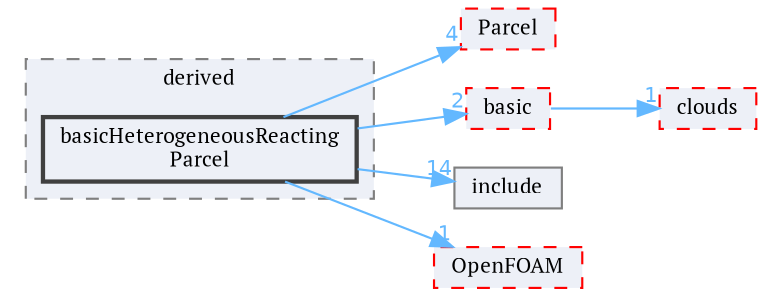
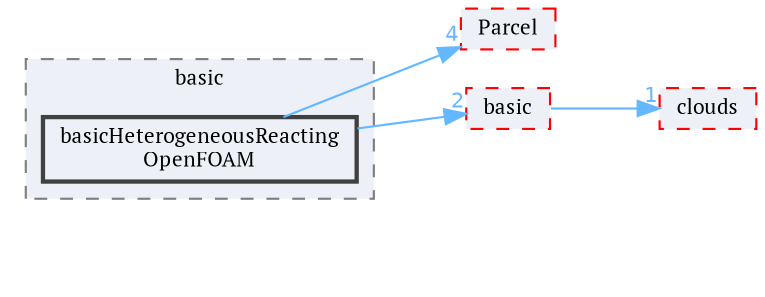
cluster "derived": label "derived" -> "basic"
node "basicHeterogeneousReacting Parcel": label "basicHeterogeneousReacting Parcel" -> "basicHeterogeneousReacting OpenFOAM"
node "include": removed
node "OpenFOAM": removed
